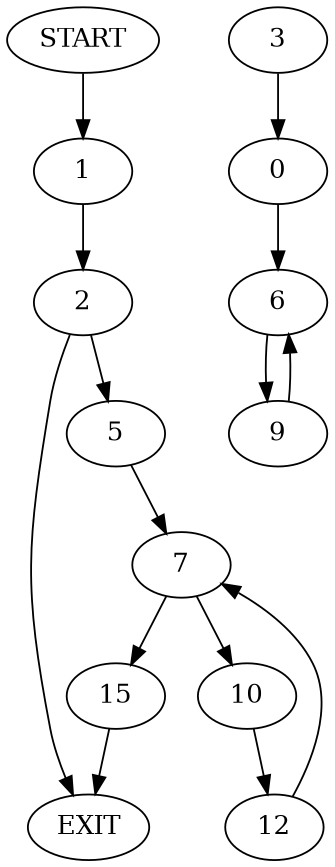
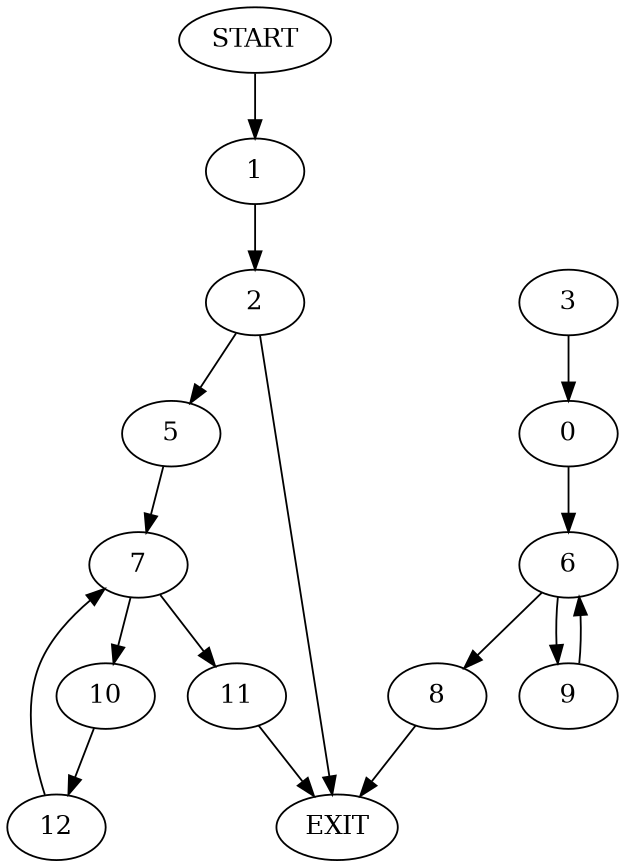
node "15": label "15" -> "11"
node "8": added
